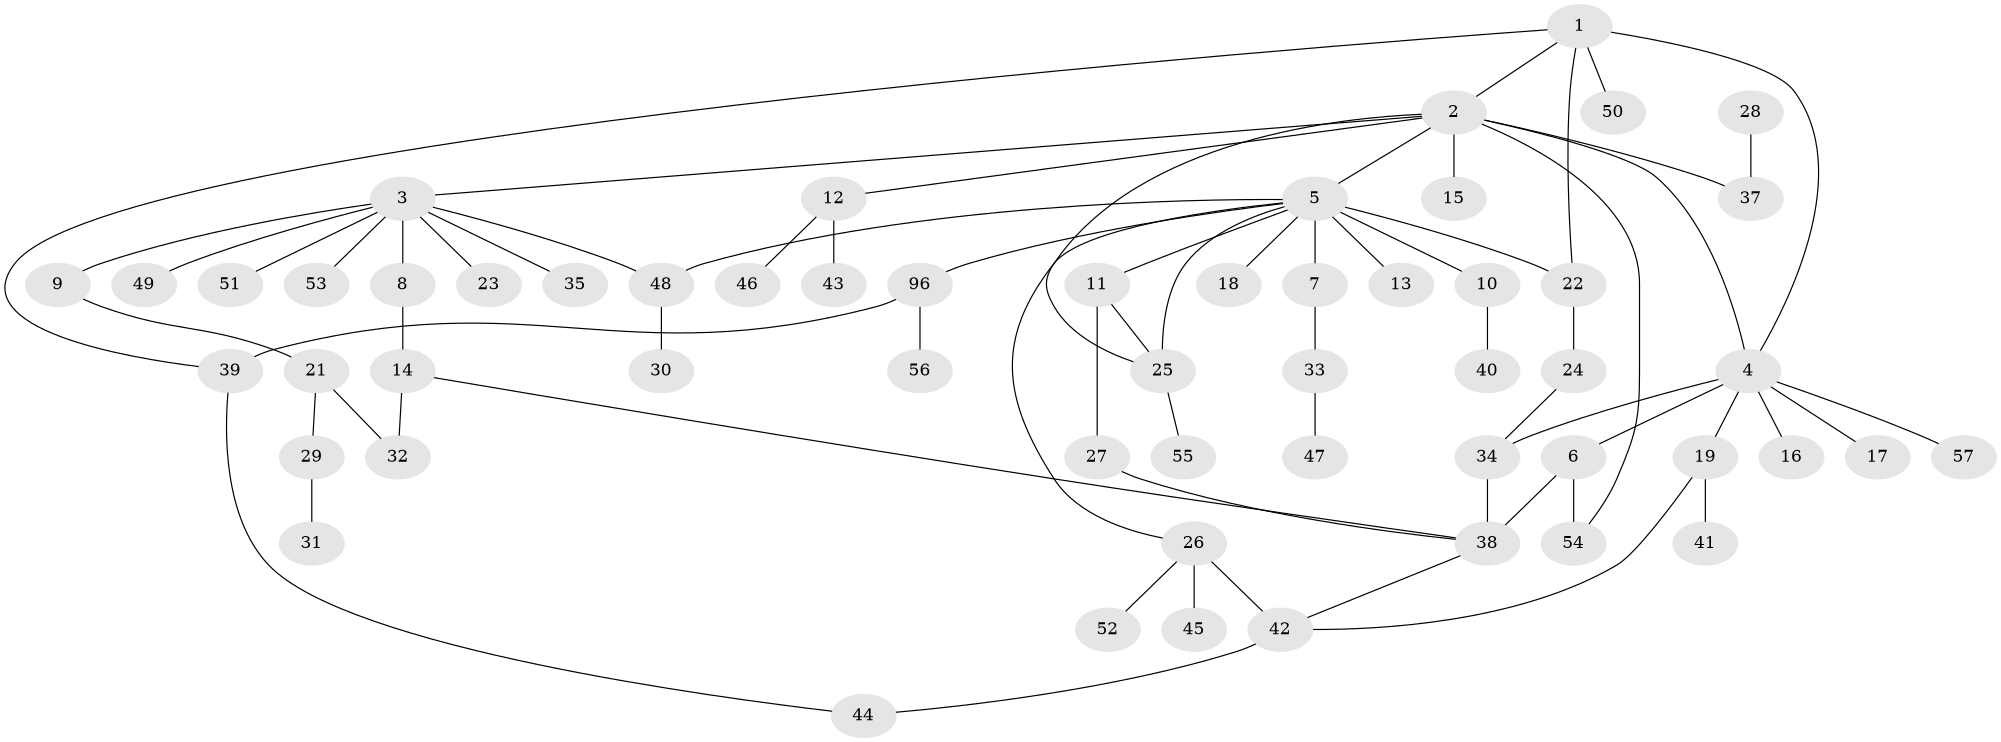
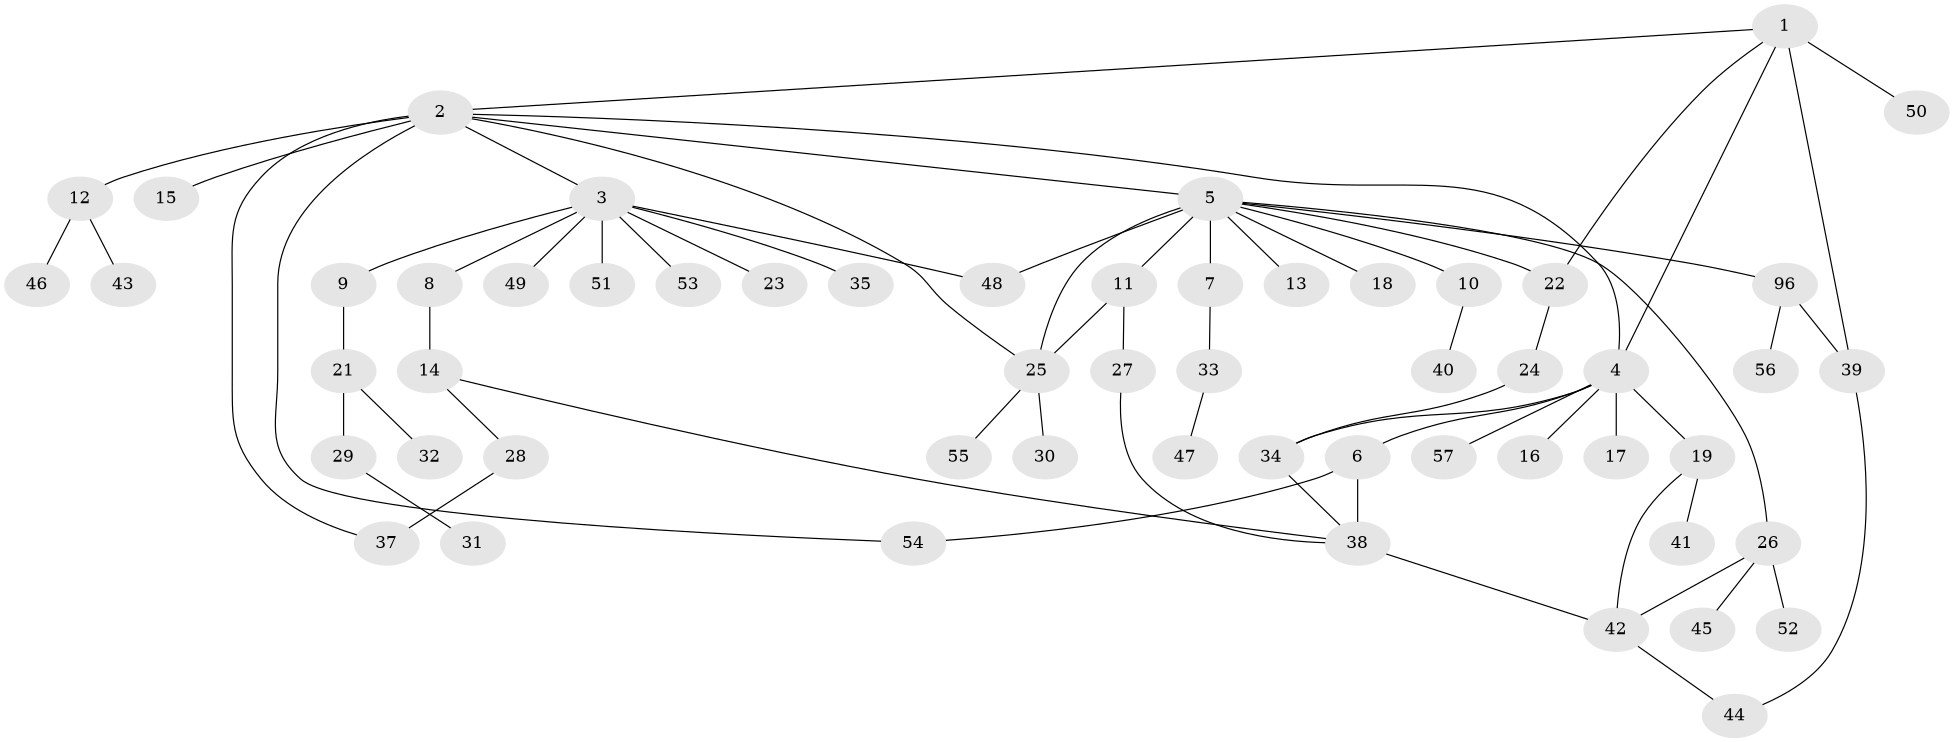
edge "48" -- "30": now "25" -- "30"
edge "14" -- "32": now "14" -- "28"
